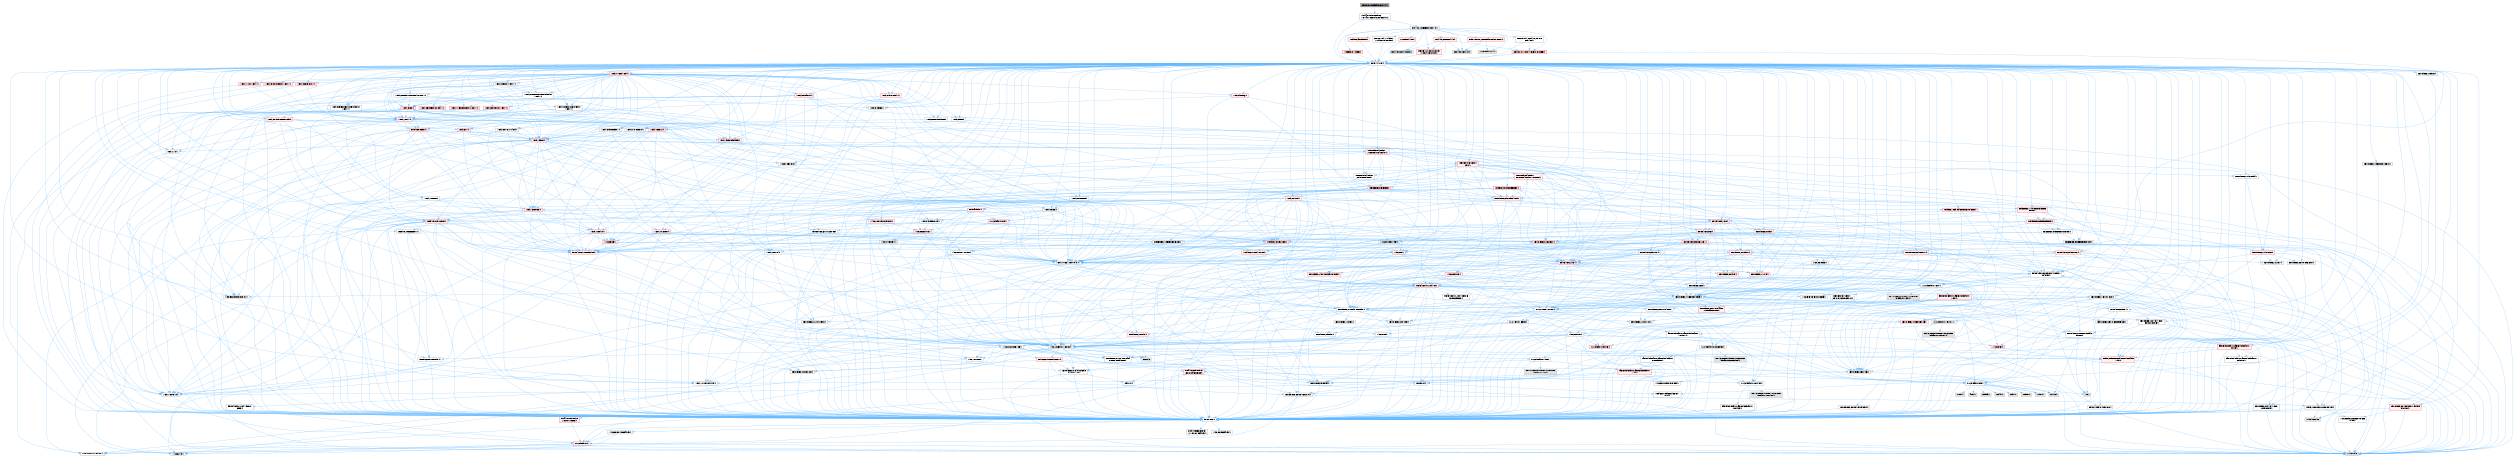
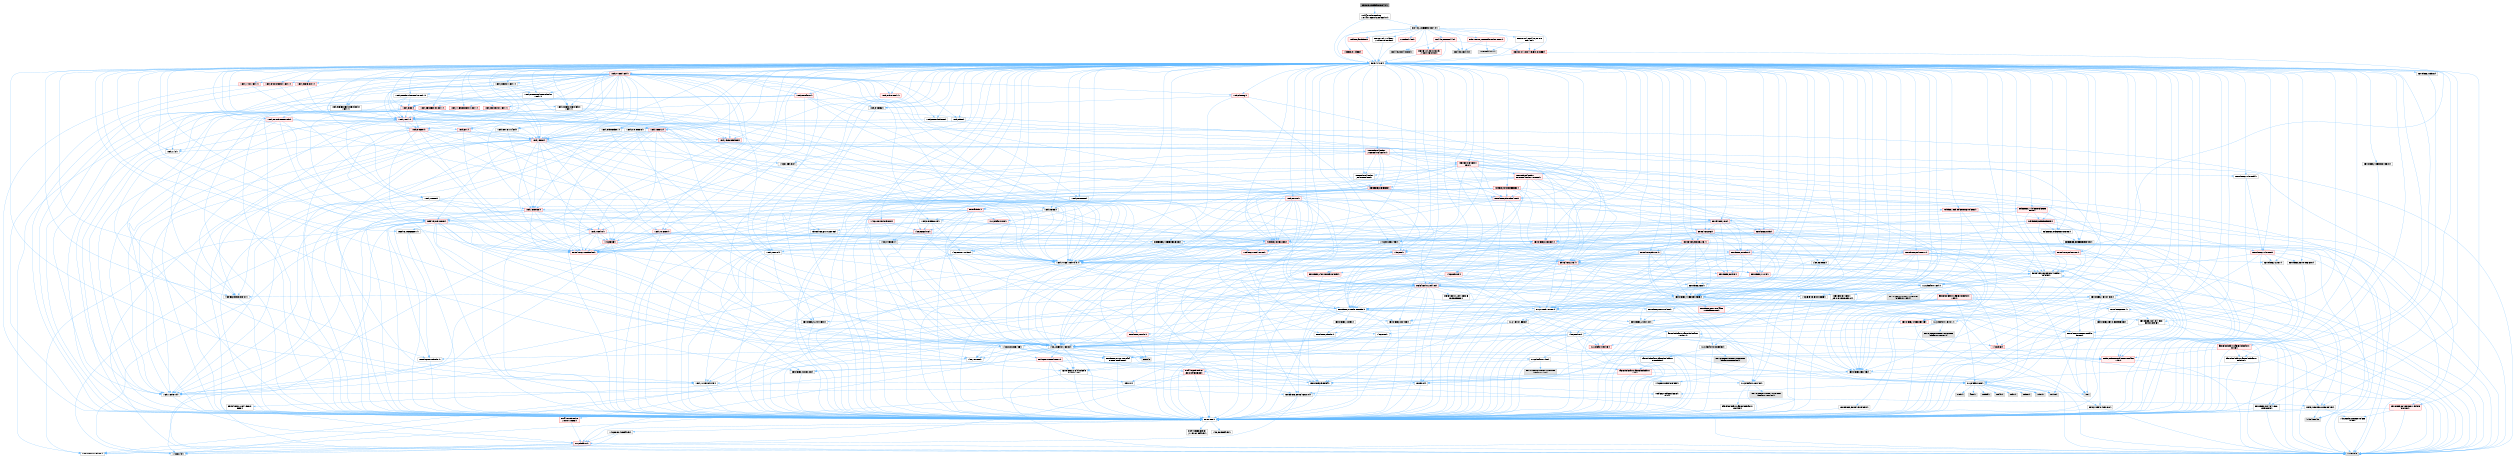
edge "Math/QuatRotationTranslation Matrix.h" -> "Math/Float32.h": now "Math/UnrealMath.h" -> "Math/Float32.h"
node "Sorting/Rotator.h": label "Sorting/Rotator.h" -> "Math/Rotator.h"
